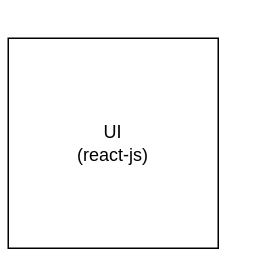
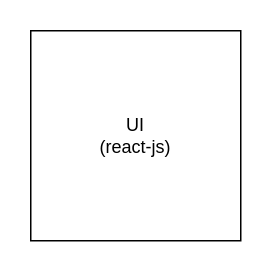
node "UI (react-js)": moved (113, 143) -> (136, 136)
